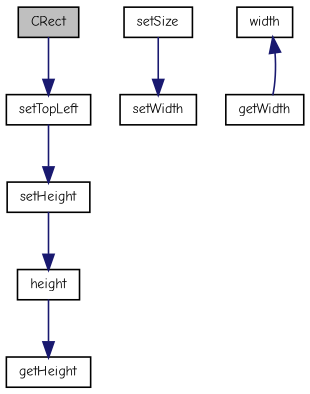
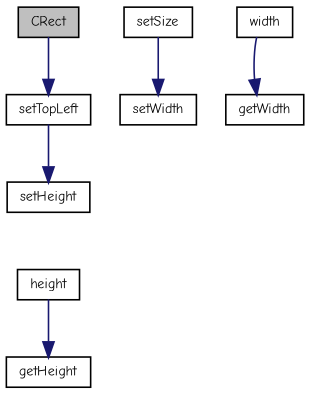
edge "getWidth" -> "width": reversed
edge "setHeight" -> "height": removed
